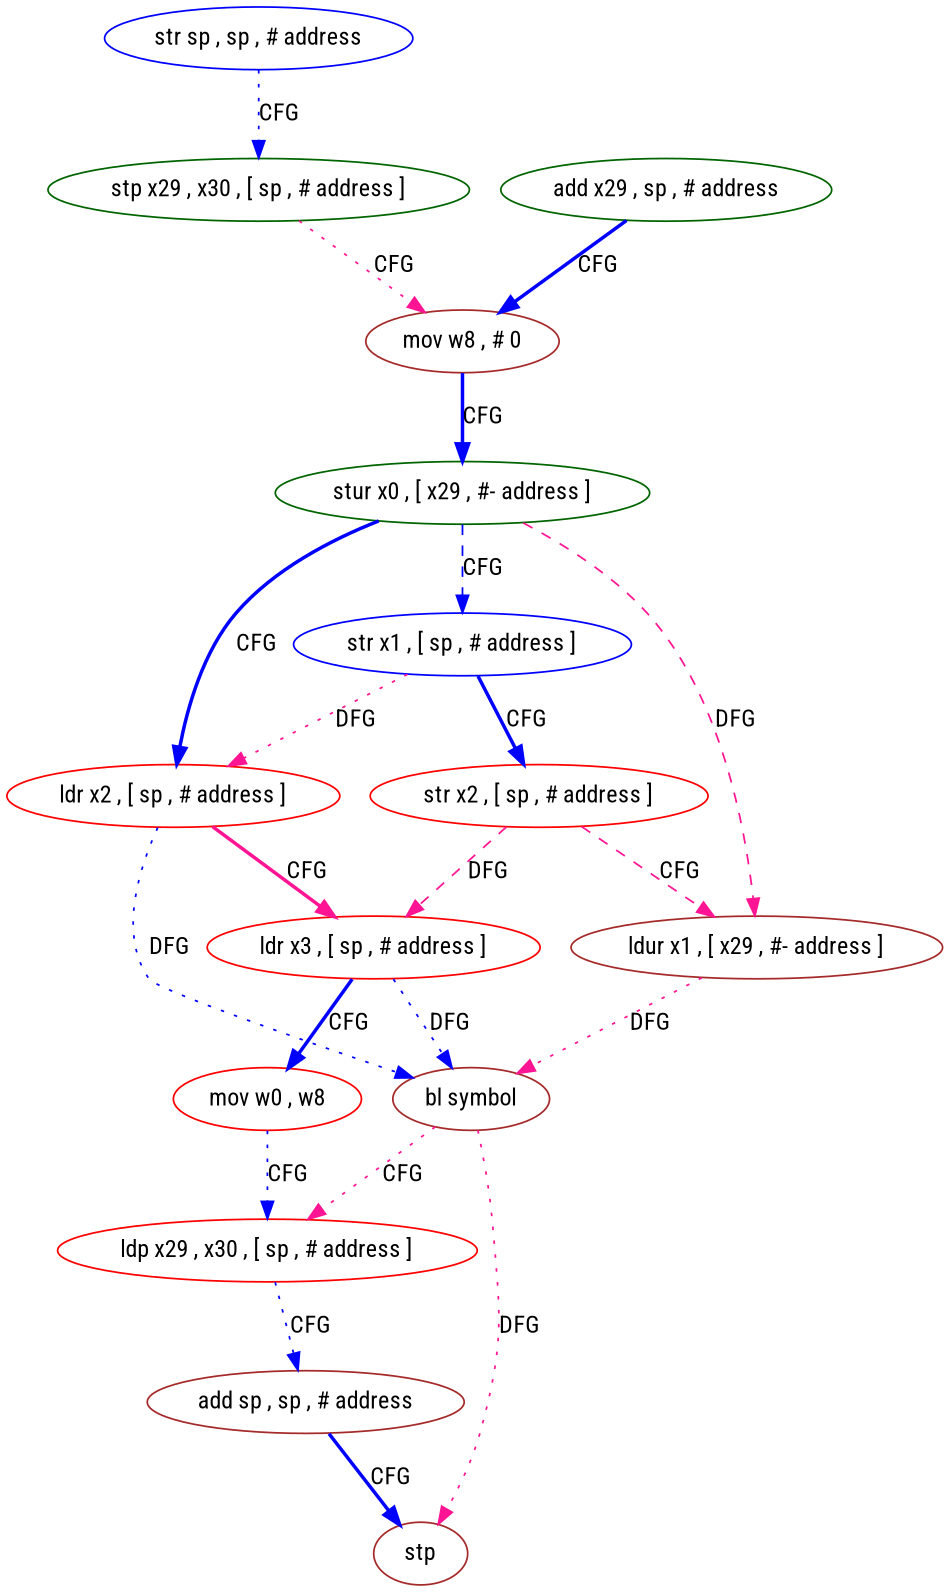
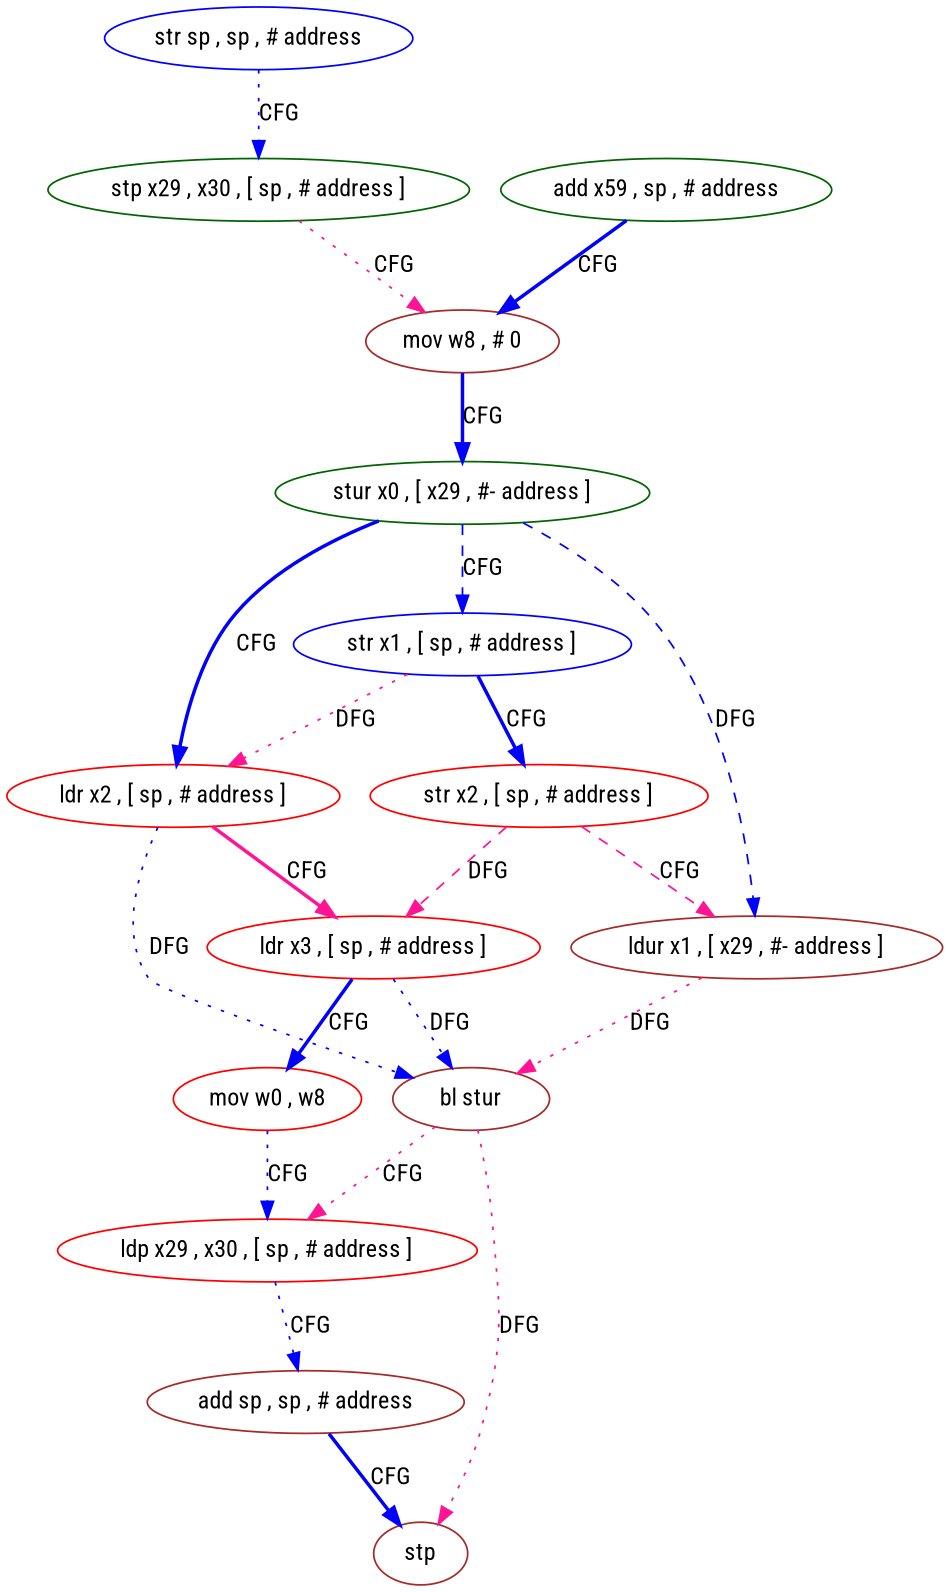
node "add x29 , sp , # address": label "add x29 , sp , # address" -> "add x59 , sp , # address"
edge "stur x0 , [ x29 , #- address ]" -> "ldur x1 , [ x29 , #- address ]": color deeppink -> blue
node "bl symbol": label "bl symbol" -> "bl stur"
